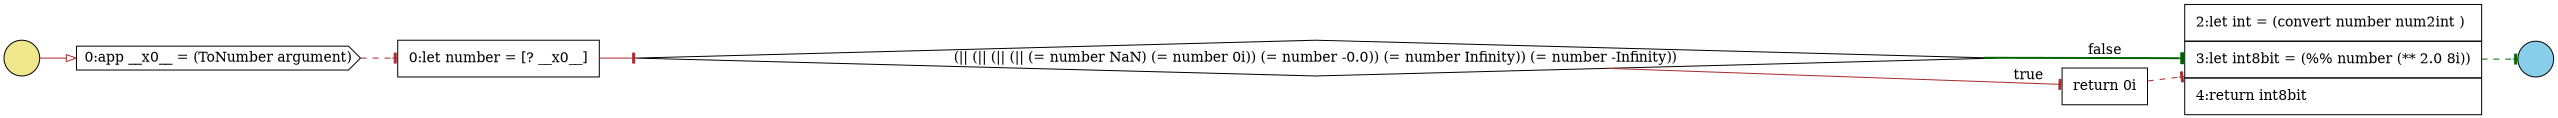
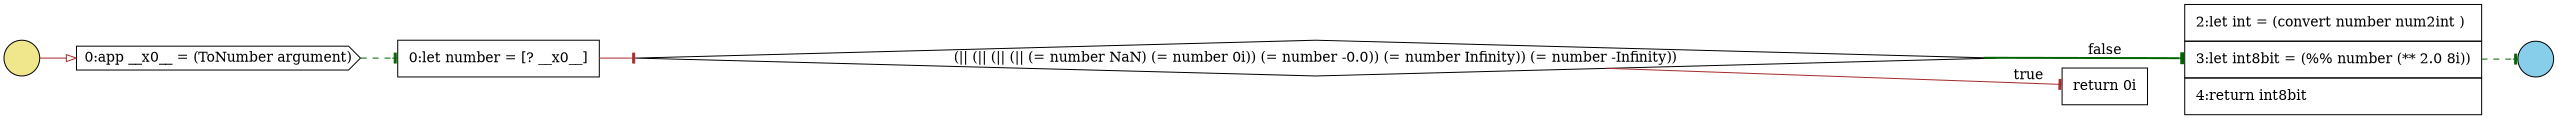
edge "0:app __x0__ = (ToNumber argument)" -> "0:let number = [? __x0__]": color brown -> darkgreen
edge "return 0i" -> "2:let int = (convert number num2int )": removed
